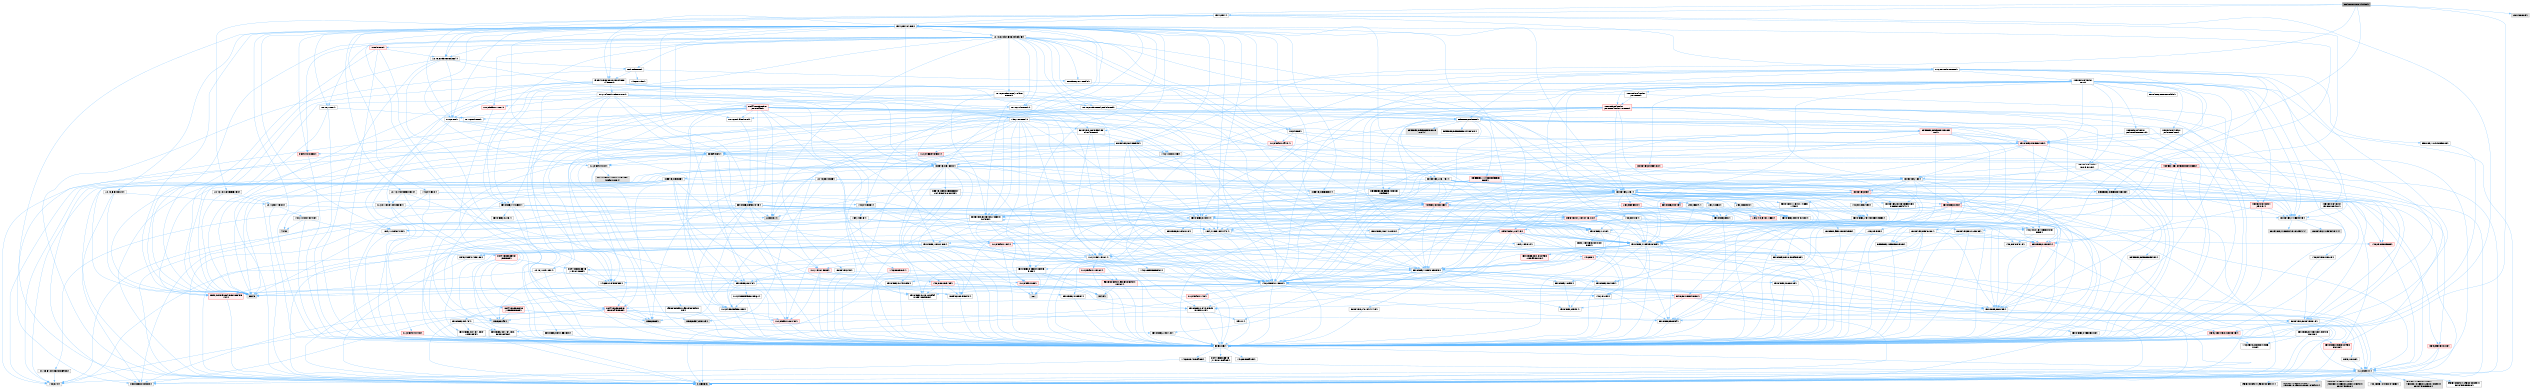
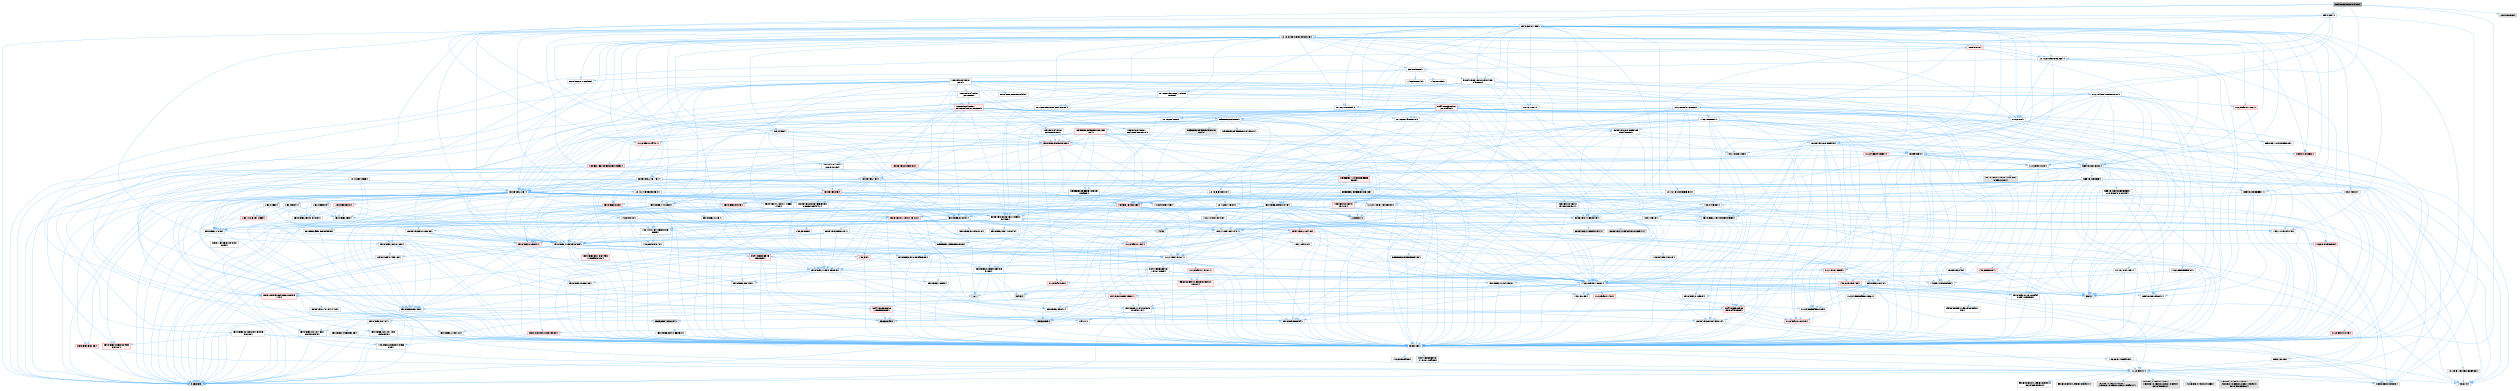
edge "HAL/IConsoleManager.h" -> "Internationalization /Text.h": removed
node "Misc/ScopeExit.h": added
edge "Async/Fundamental/TaskShared.h" -> "Templates/Function.h": now "Async/Fundamental/Scheduler.h" -> "Templates/Function.h"
edge "HAL/PlatformAffinity.h" -> "UObject/NameTypes.h": now "ProfilingDebugging /CsvProfiler.h" -> "UObject/NameTypes.h"
edge "Async/InheritedContext.h" -> "Templates/Atomic.h": now "Async/InheritedContext.h" -> "ProfilingDebugging /TagTrace.h"
